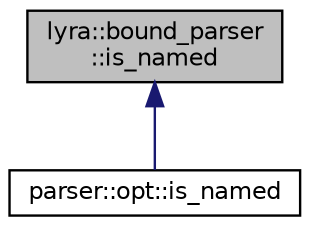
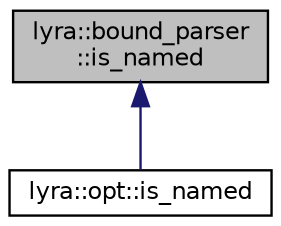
node "parser::opt::is_named": label "parser::opt::is_named" -> "lyra::opt::is_named"
